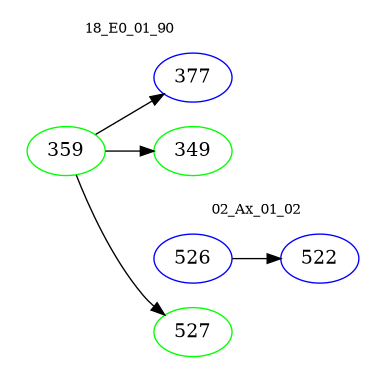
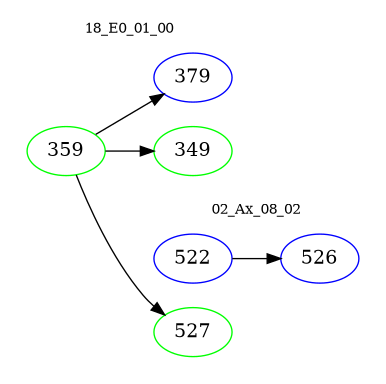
cluster "18_E0_01_90": label "18_E0_01_90" -> "18_E0_01_00"
node "377": label "377" -> "379"
cluster "02_Ax_01_02": label "02_Ax_01_02" -> "02_Ax_08_02"
edge "526" -> "522": reversed
